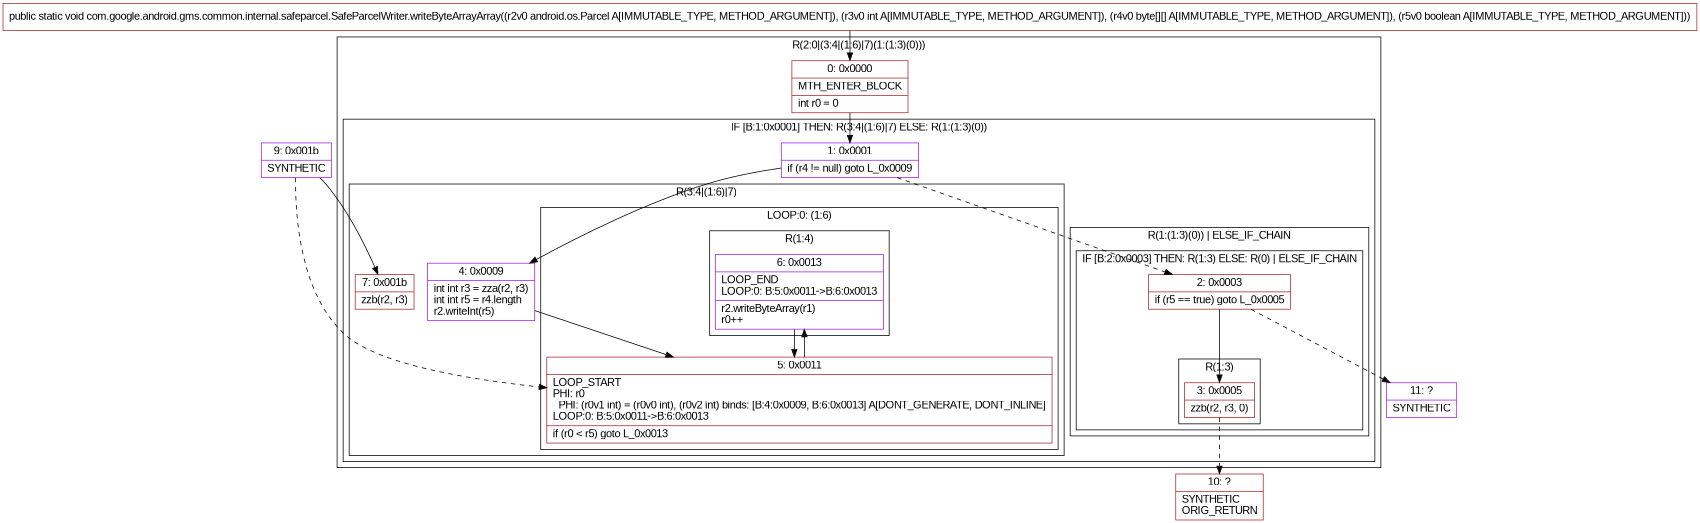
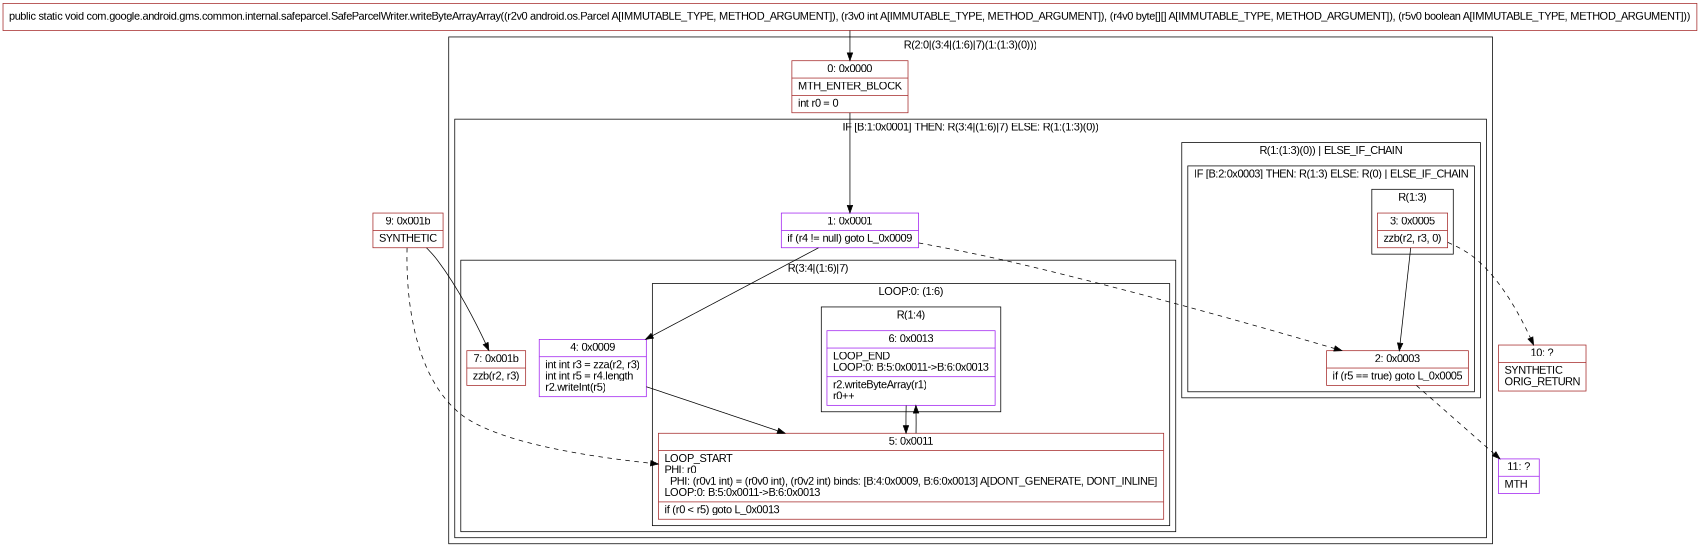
node "9: 0x001b": color purple -> brown
edge "2: 0x0003" -> "3: 0x0005": reversed
node "11: ?": text "SYNTHETIC" -> "MTH"
